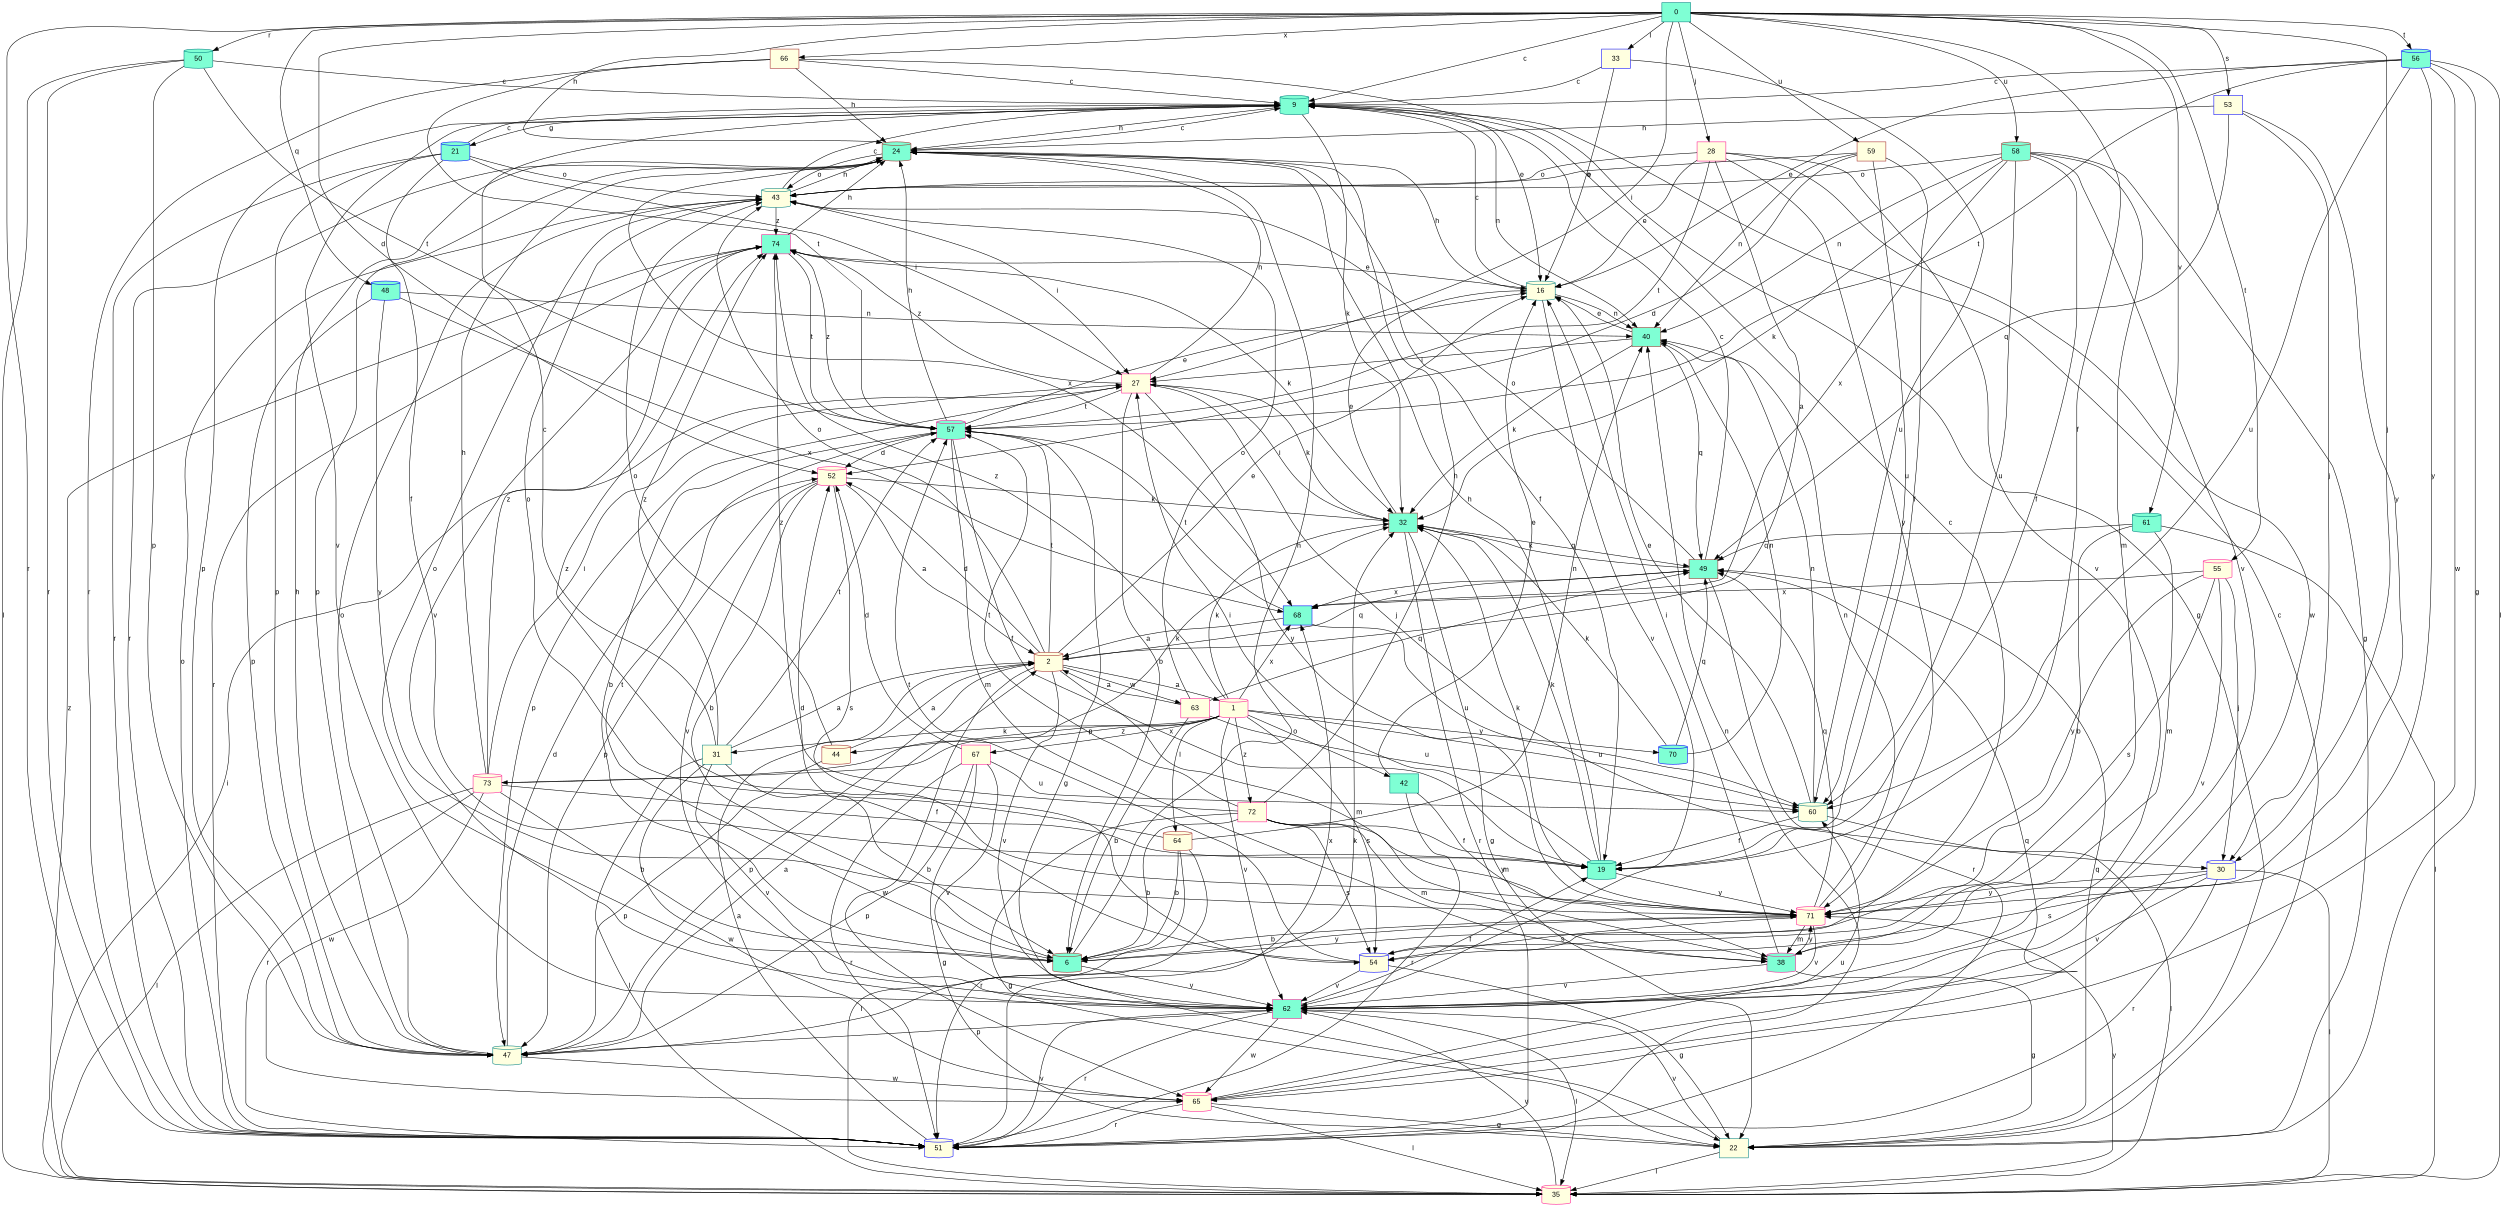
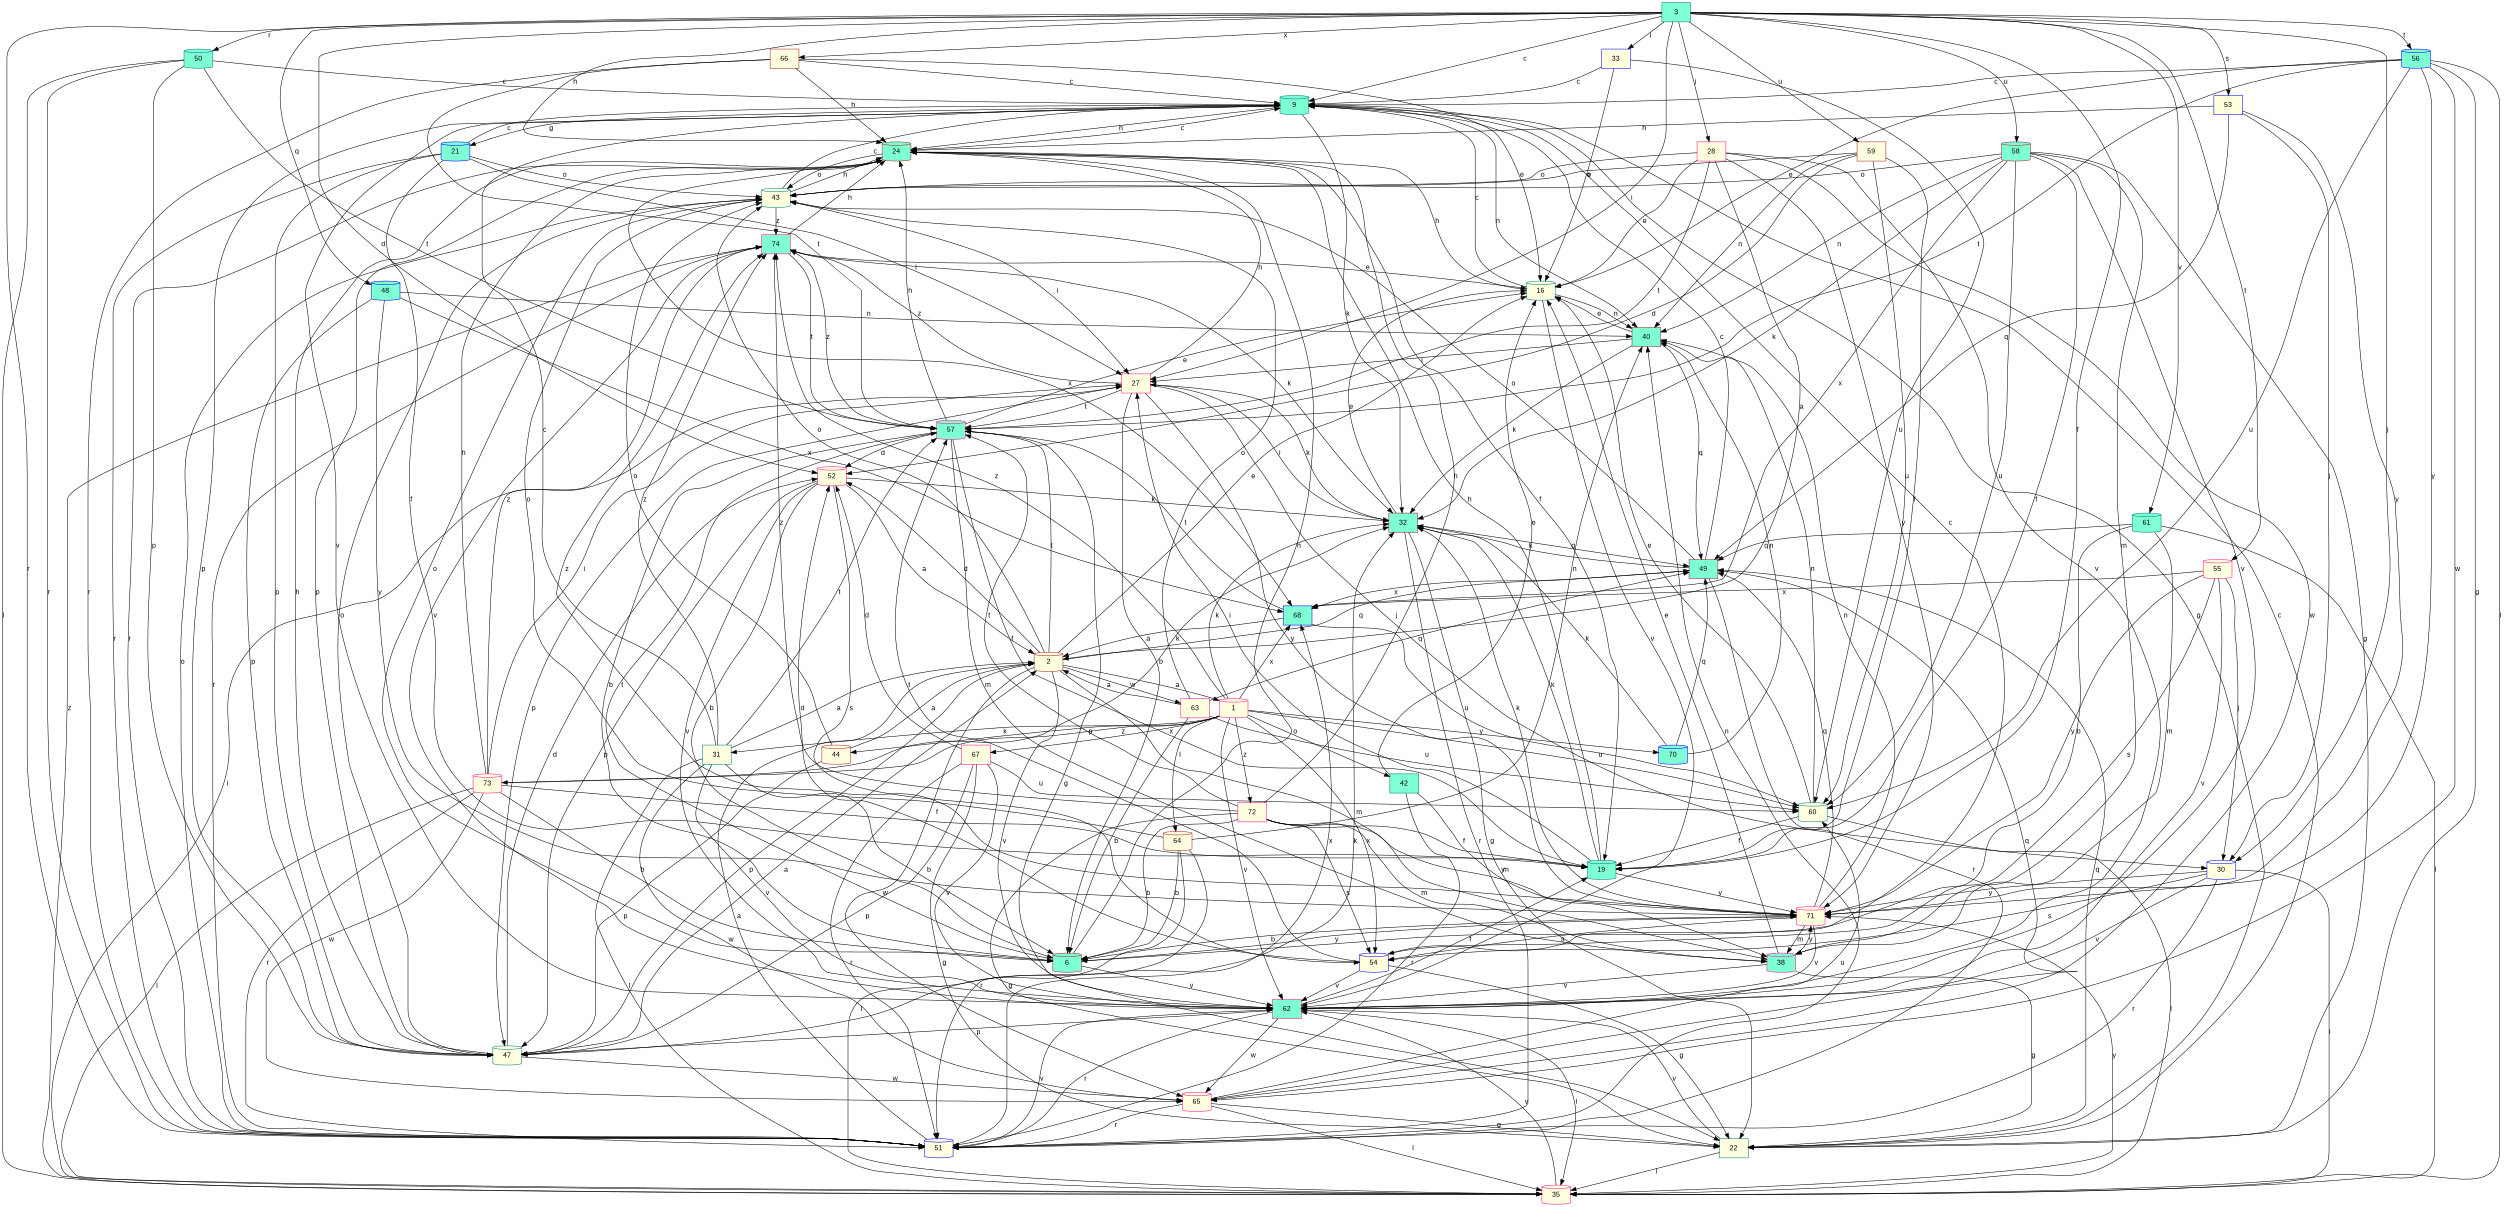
node "0": label "0" -> "3"
edge "38" -> "16": label "i" -> "e"
edge "1" -> "54": label "s" -> "x"
